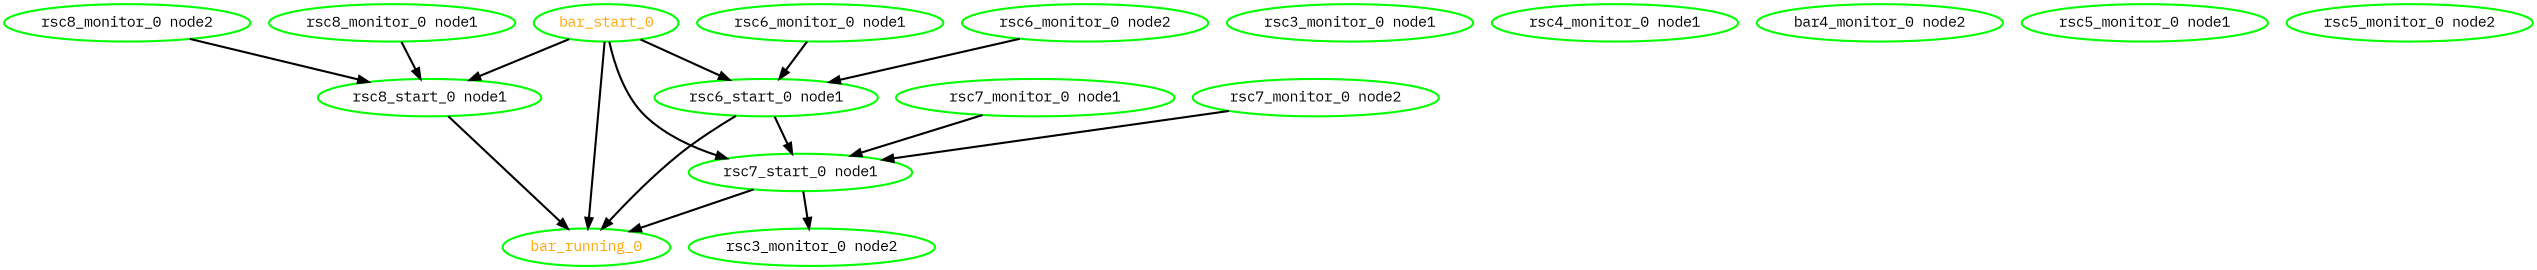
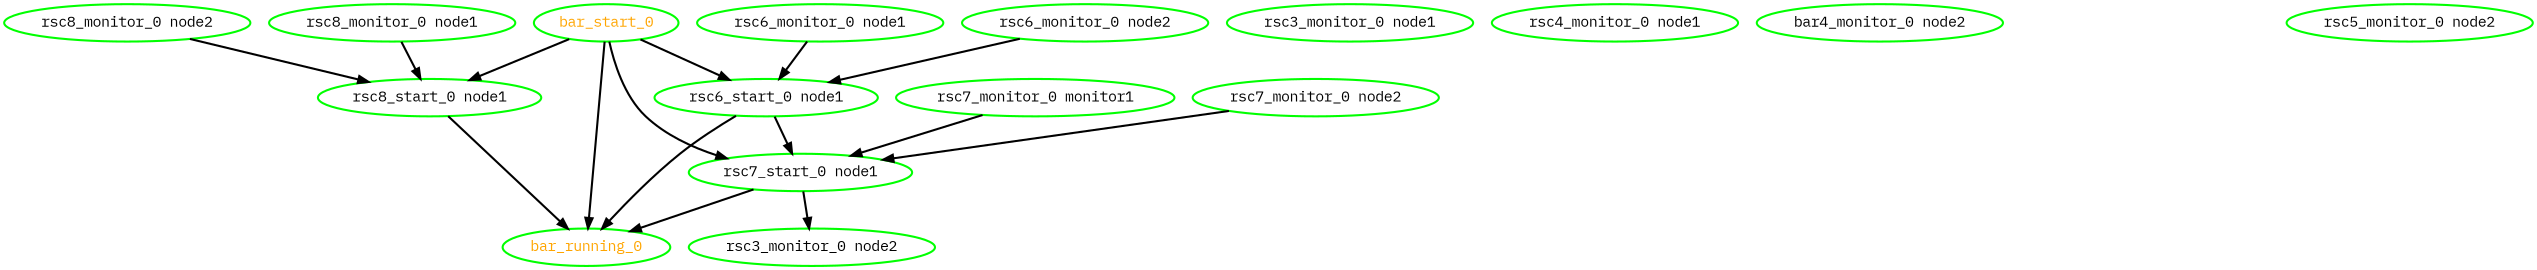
node "rsc5_monitor_0 node1": removed
node "rsc7_monitor_0 node1": label "rsc7_monitor_0 node1" -> "rsc7_monitor_0 monitor1"
